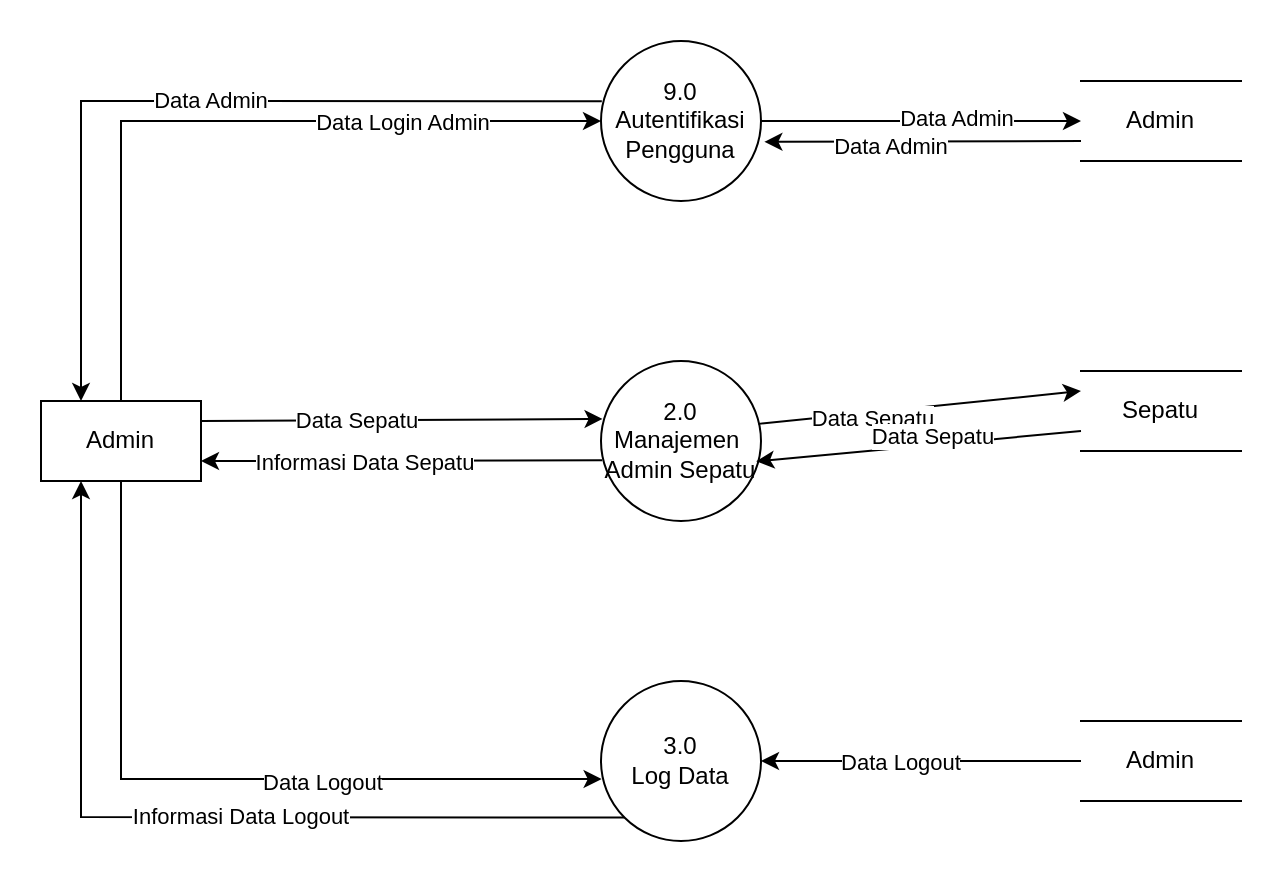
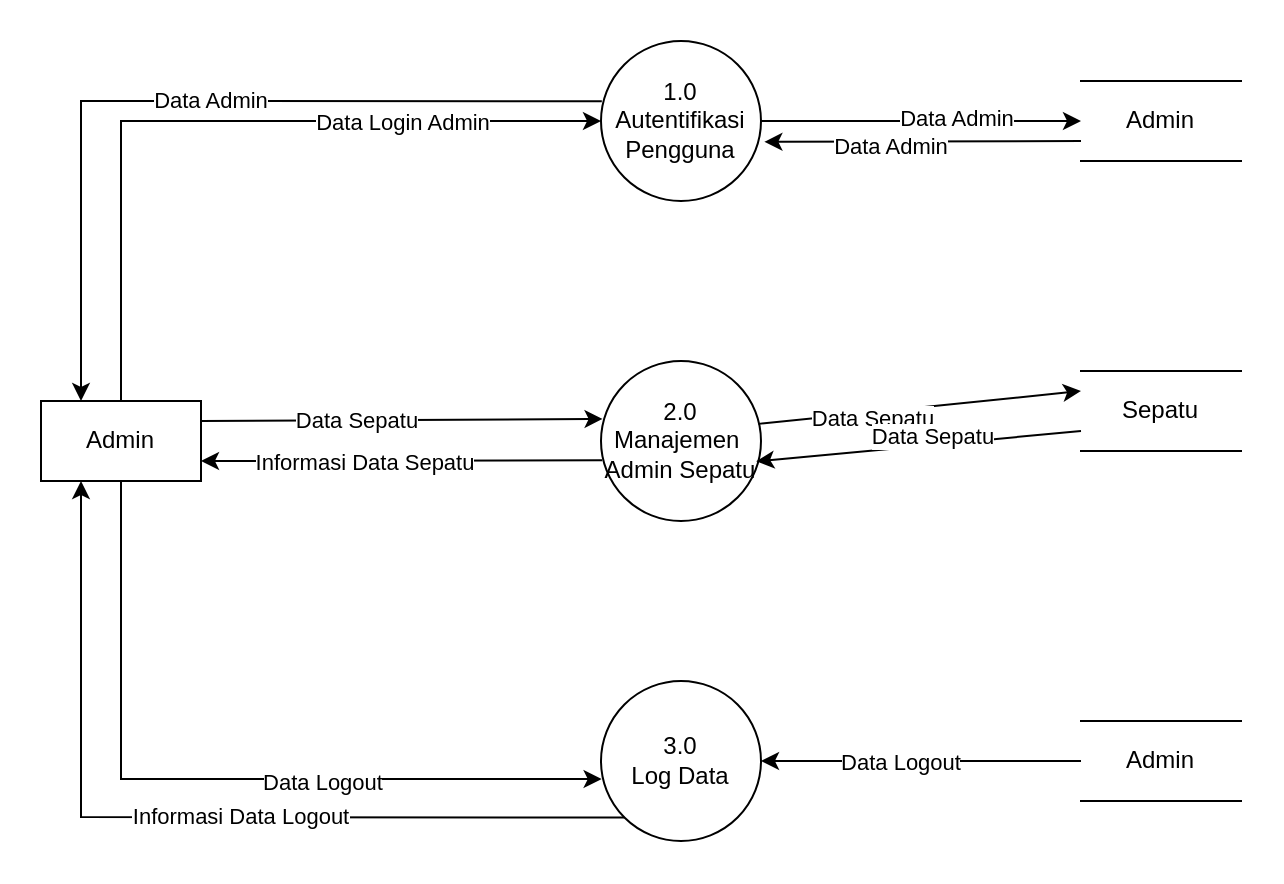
node "9.0 Autentifikasi Pengguna": label "9.0 Autentifikasi Pengguna" -> "1.0 Autentifikasi Pengguna"
